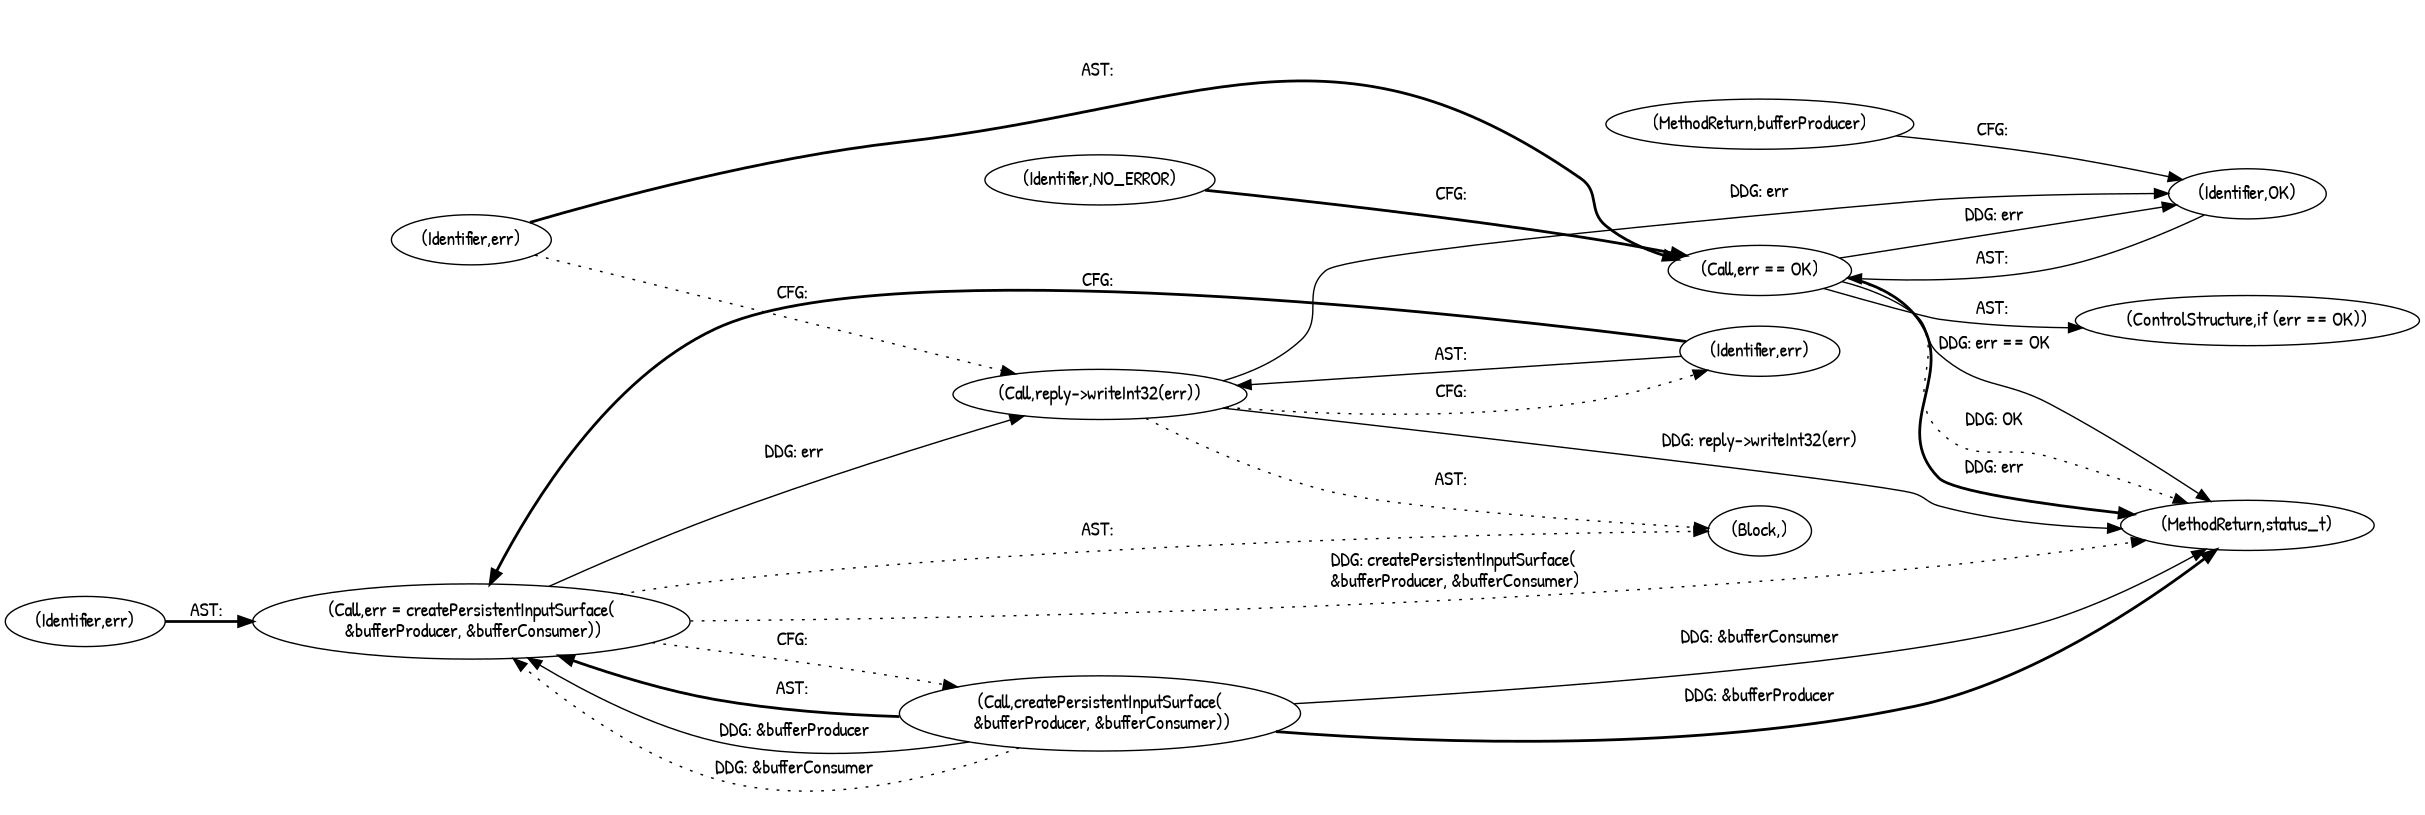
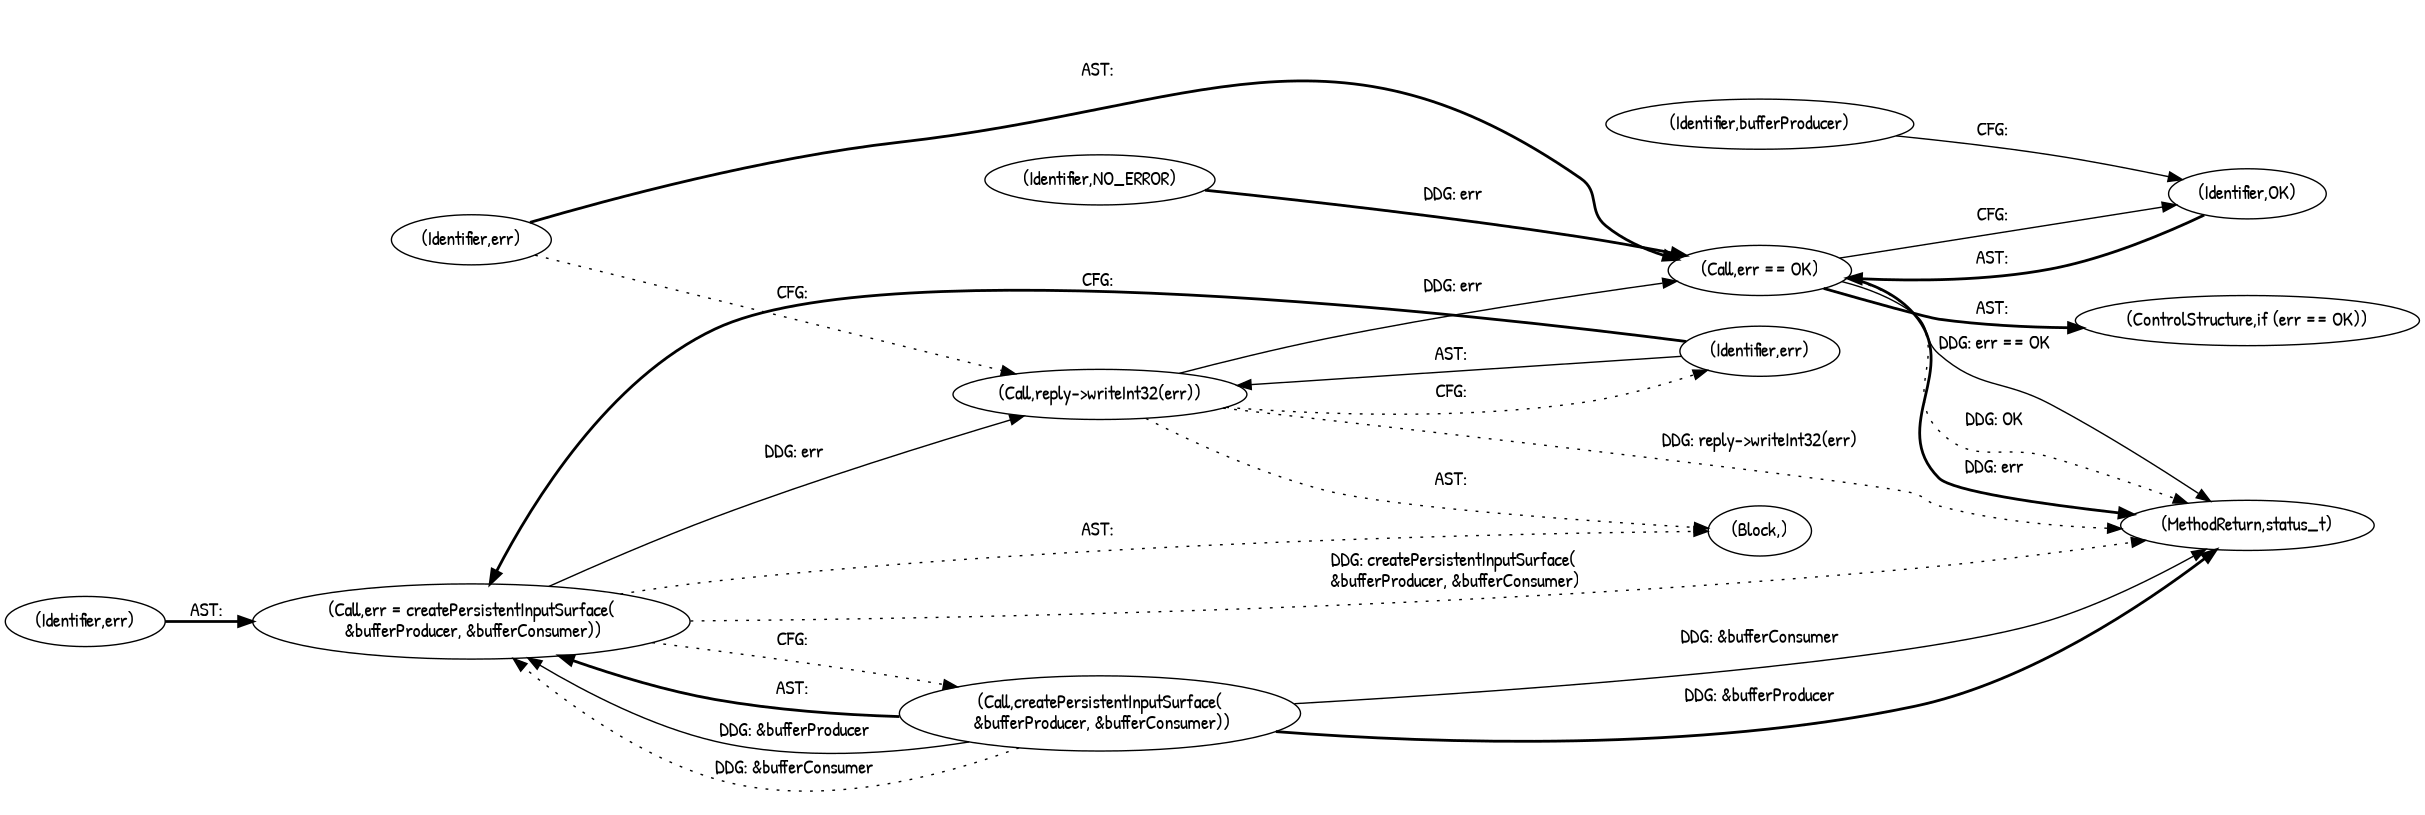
node "(MethodReturn,bufferProducer)": label "(MethodReturn,bufferProducer)" -> "(Identifier,bufferProducer)"
edge "(Identifier,NO_ERROR)" -> "(Call,err == OK)": label "CFG: " -> "DDG: err"
edge "(Call,err == OK)" -> "(Identifier,OK)": label "DDG: err" -> "CFG: "
edge "(Call,reply->writeInt32(err))" -> "(Identifier,OK)": now "(Call,reply->writeInt32(err))" -> "(Call,err == OK)"
edge "(Identifier,OK)" -> "(Call,err == OK)": style solid -> bold
edge "(Call,err == OK)" -> "(ControlStructure,if (err == OK))": style solid -> bold
edge "(Call,reply->writeInt32(err))" -> "(MethodReturn,status_t)": style solid -> dotted
